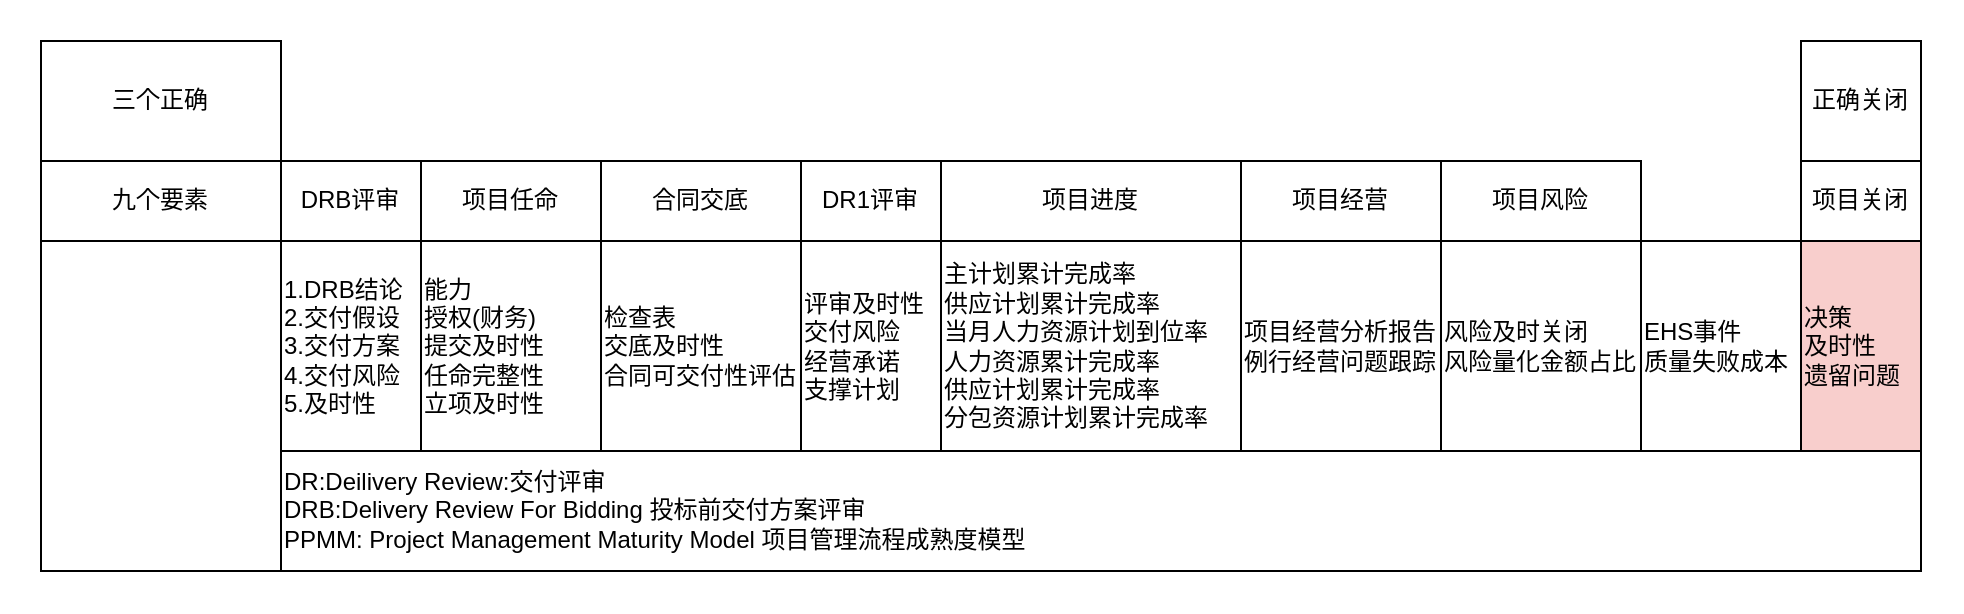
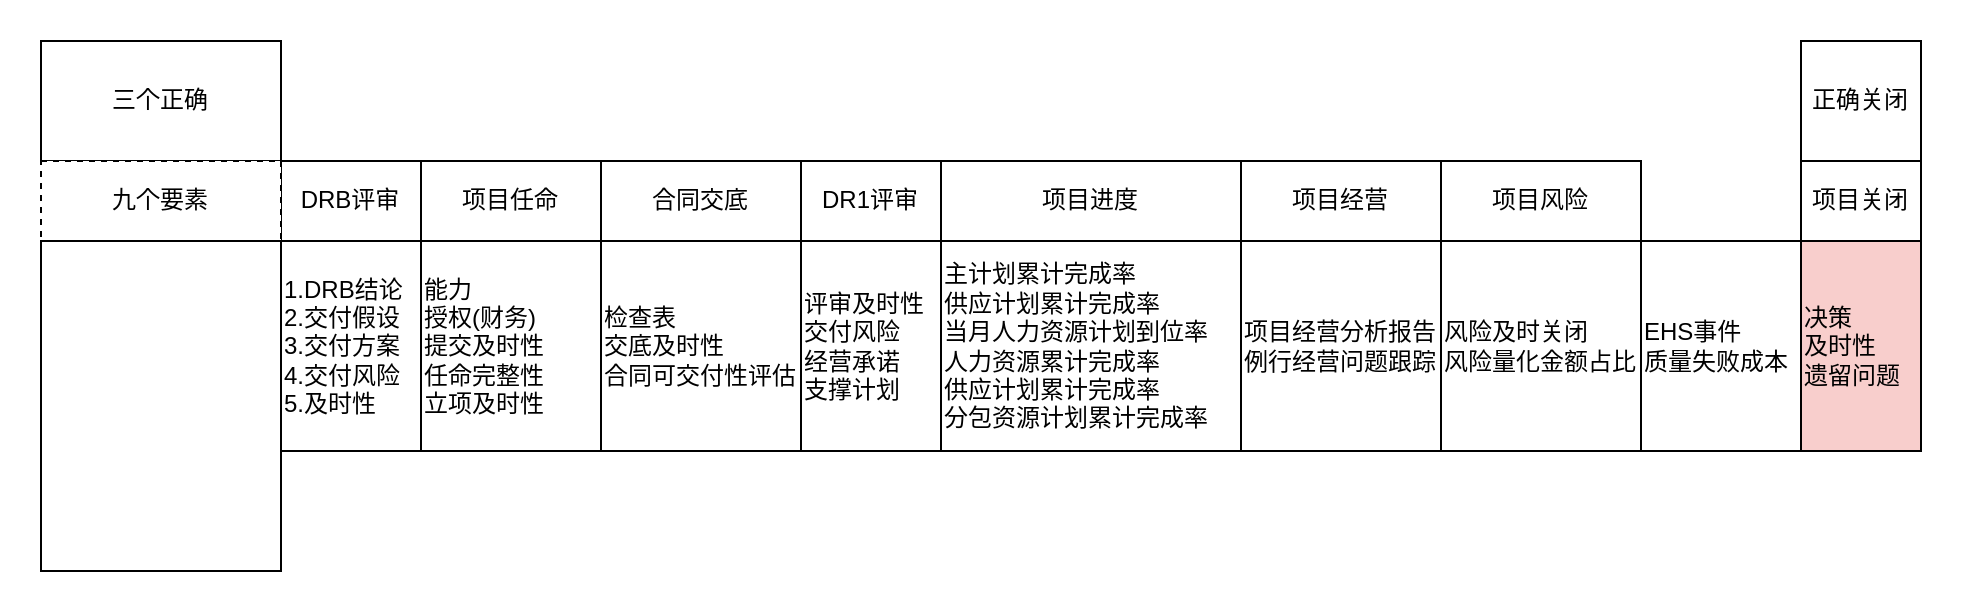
node "九个要素": style solid -> dashed
node "DR:Deilivery Review:交付评审 DRB:Delivery Review For Bidding 投标前交付方案评审 PPMM: Project Management Maturity Model 项目管理流程成熟度模型": removed
